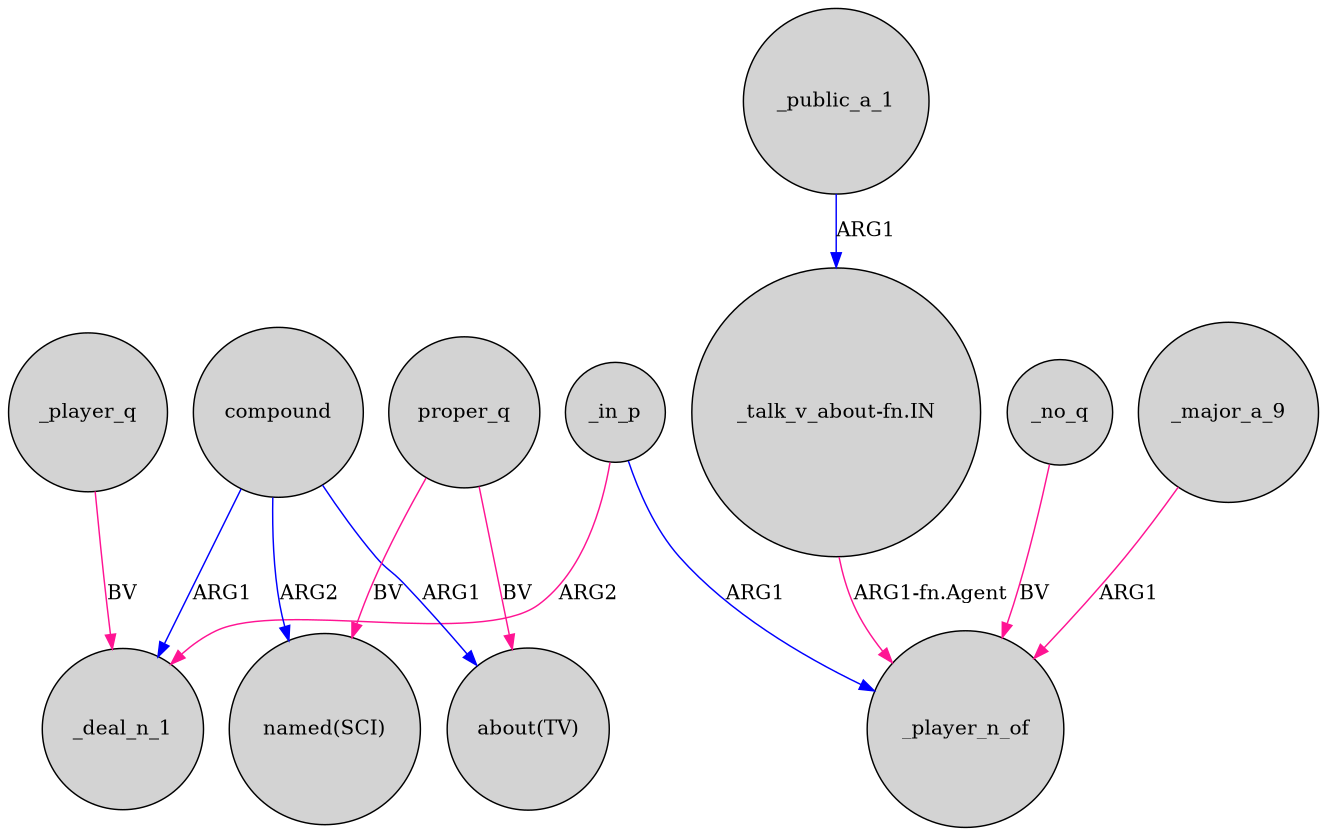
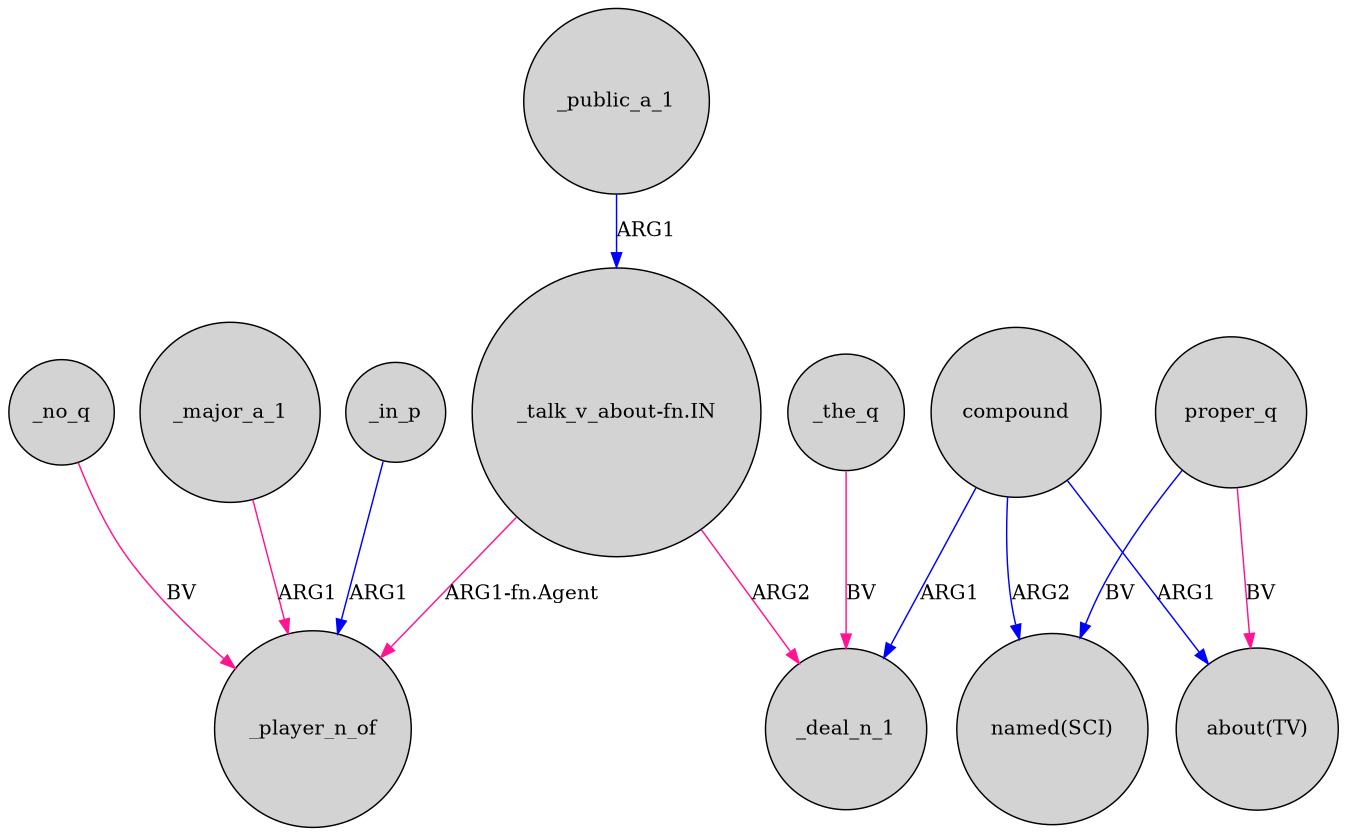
node "_player_q": label "_player_q" -> "_the_q"
node "_major_a_9": label "_major_a_9" -> "_major_a_1"
edge "proper_q" -> "named(SCI)": color deeppink -> blue
edge "_in_p" -> "_deal_n_1": now "_talk_v_about-fn.IN" -> "_deal_n_1"
